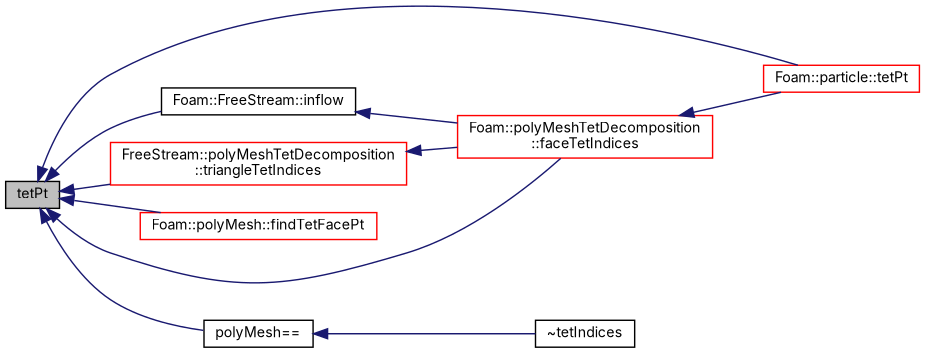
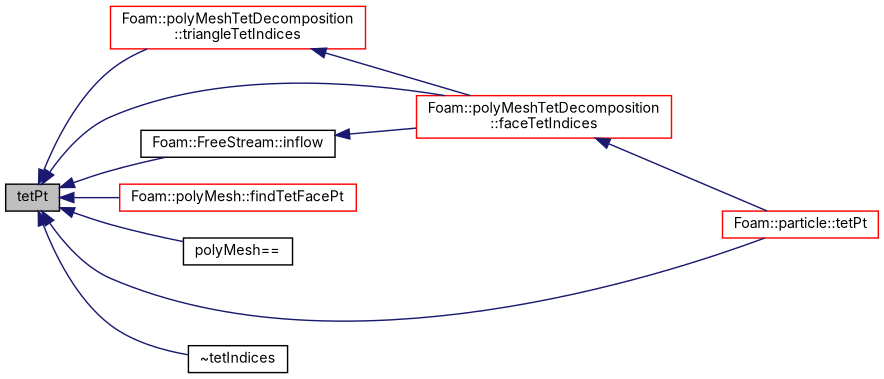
node "FreeStream::polyMeshTetDecomposition ::triangleTetIndices": label "FreeStream::polyMeshTetDecomposition ::triangleTetIndices" -> "Foam::polyMeshTetDecomposition ::triangleTetIndices"
edge "~tetIndices" -> "polyMesh==": now "~tetIndices" -> "tetPt"
